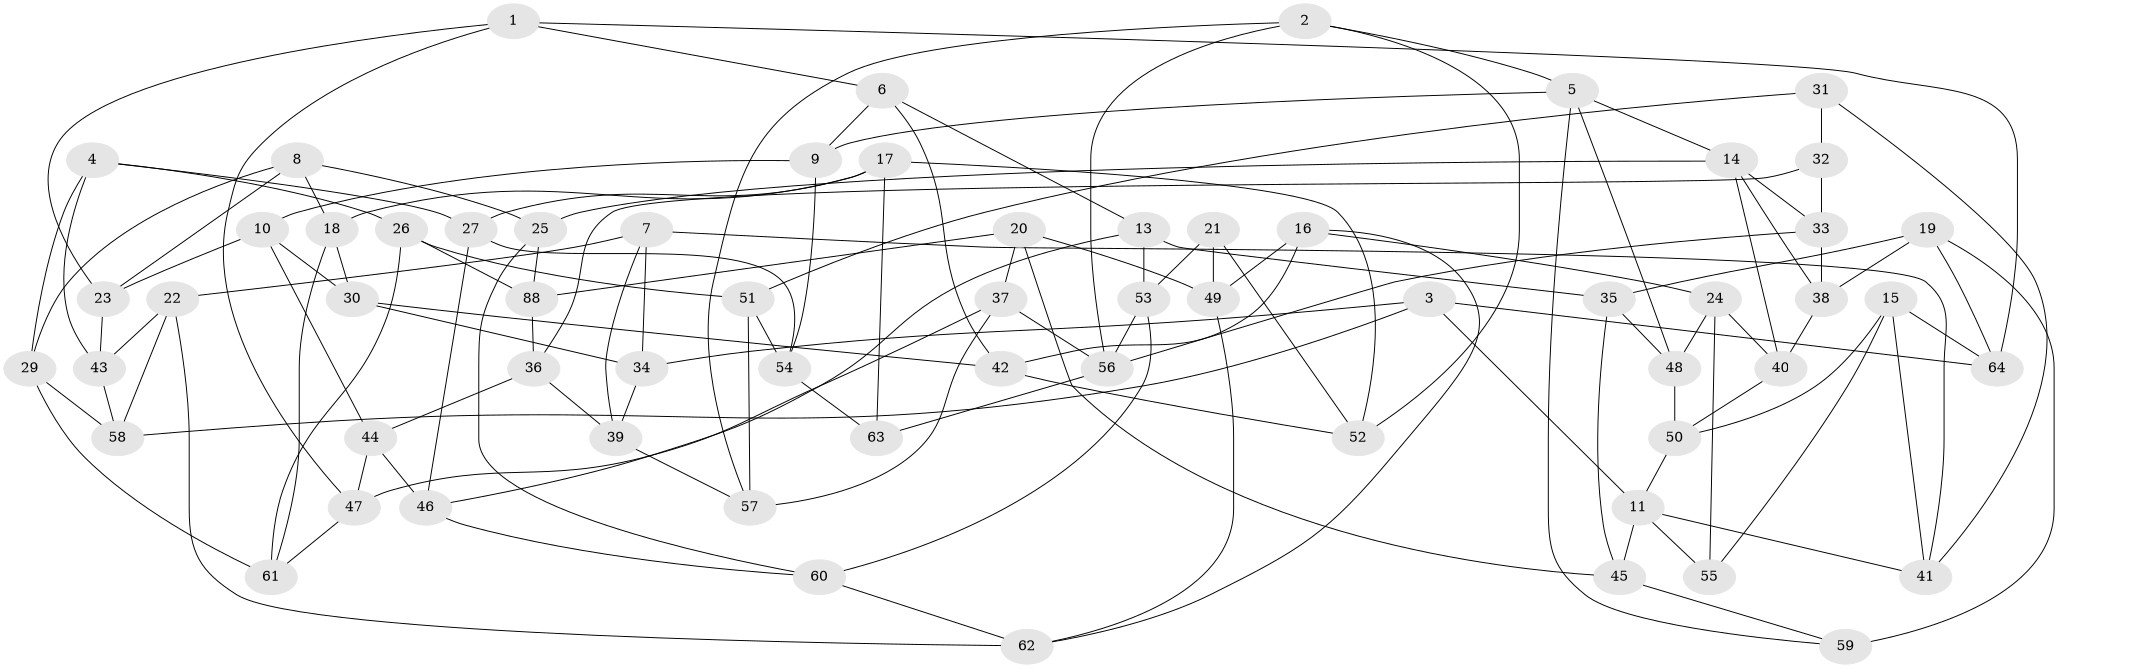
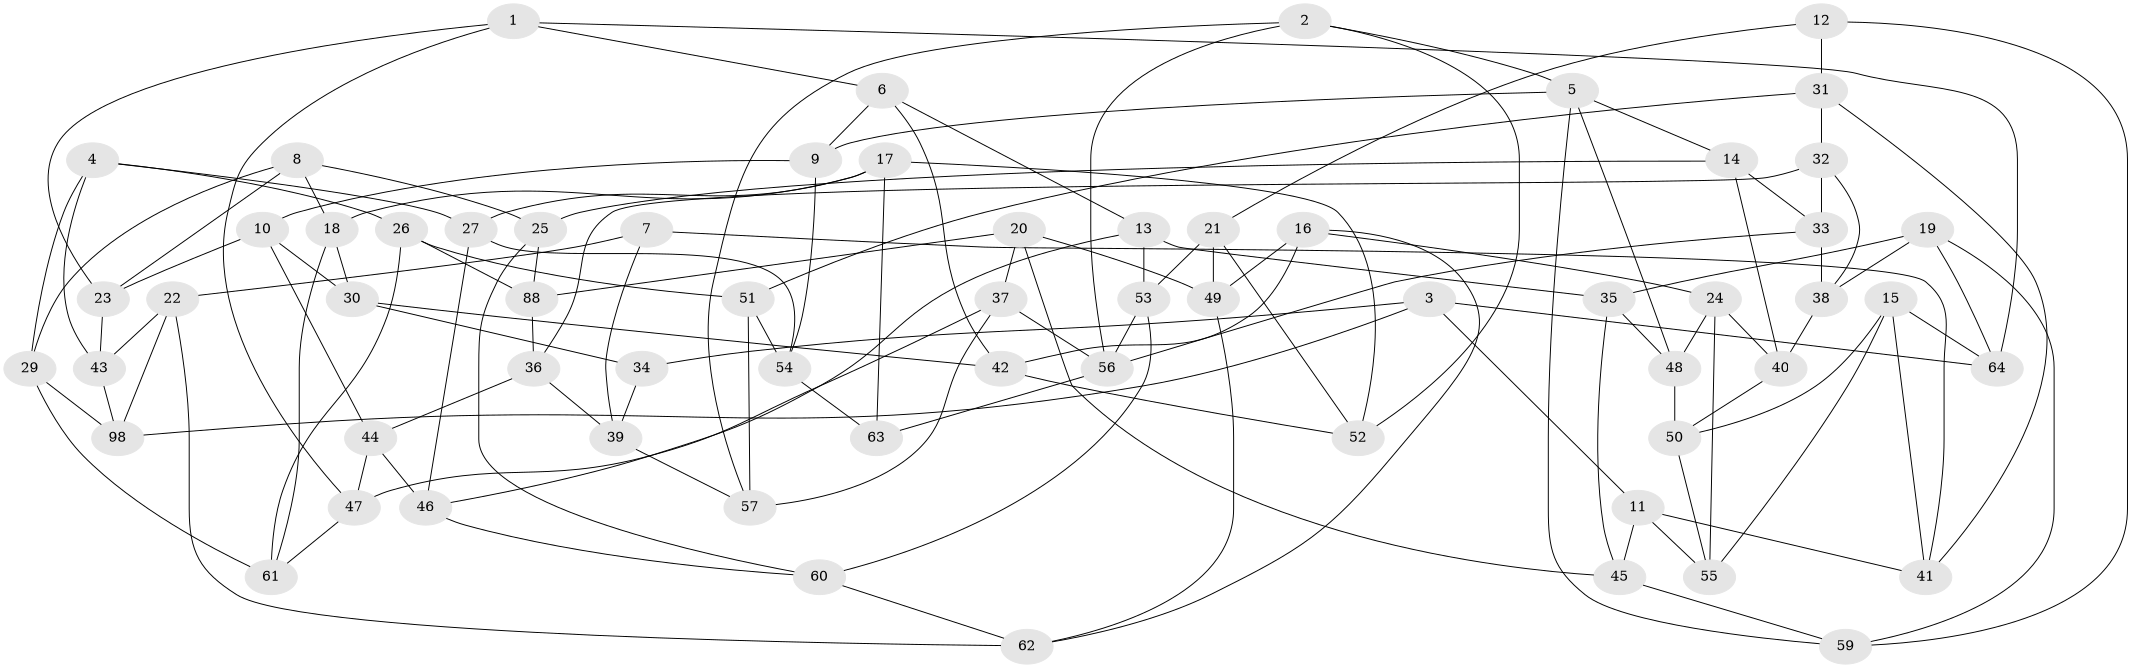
node "12": added
edge "14" -- "38": now "32" -- "38"
edge "7" -- "34": removed
node "58": label "58" -> "98"
edge "50" -- "11": now "50" -- "55"
